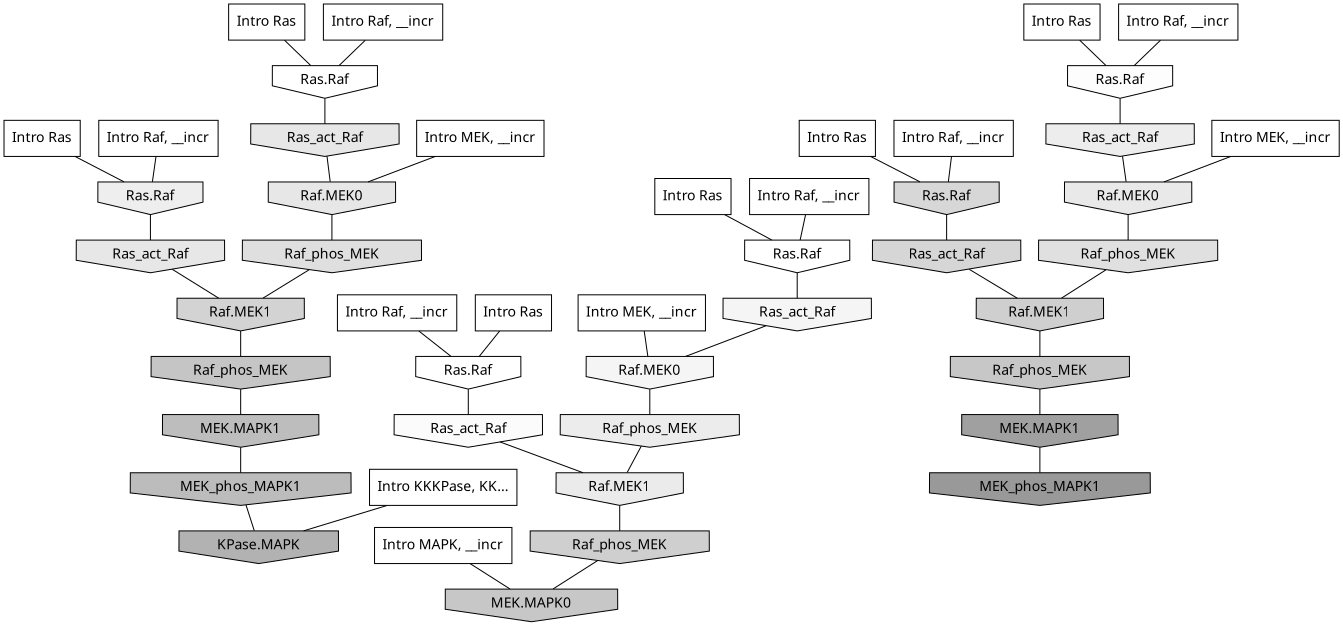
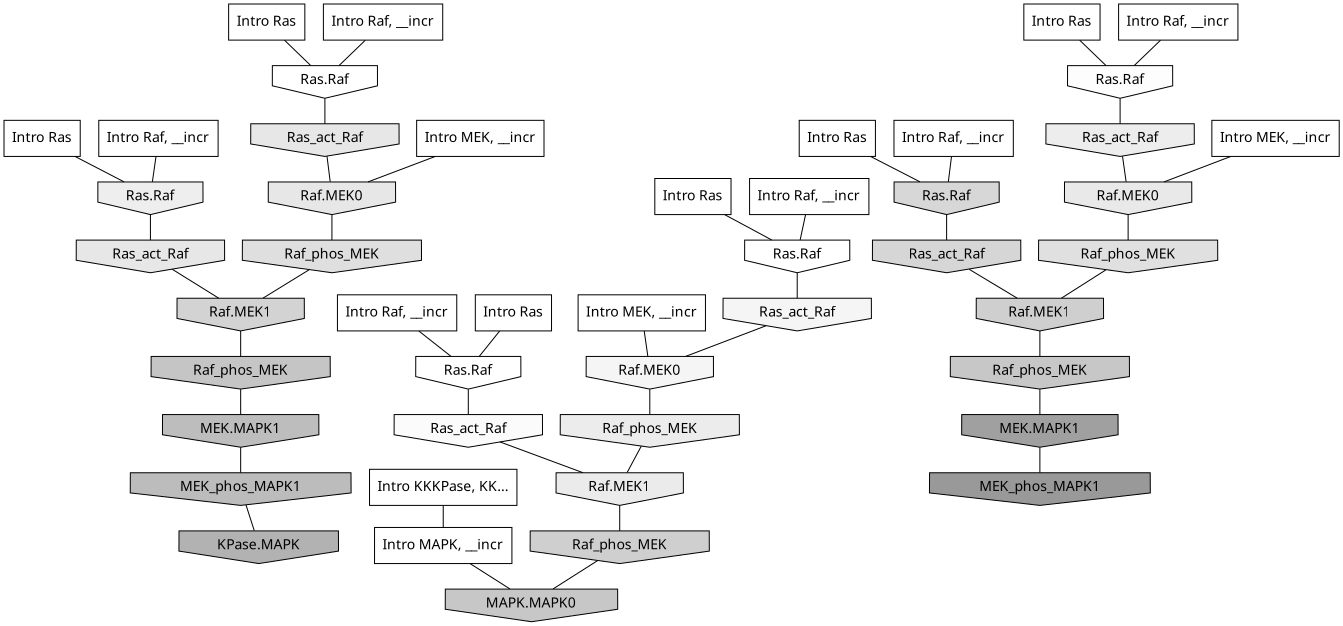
edge "Intro KKKPase, KK..." -- "KPase.MAPK": now "Intro KKKPase, KK..." -- "Intro MAPK, __incr"
node "MEK.MAPK0": label "MEK.MAPK0" -> "MAPK.MAPK0"
